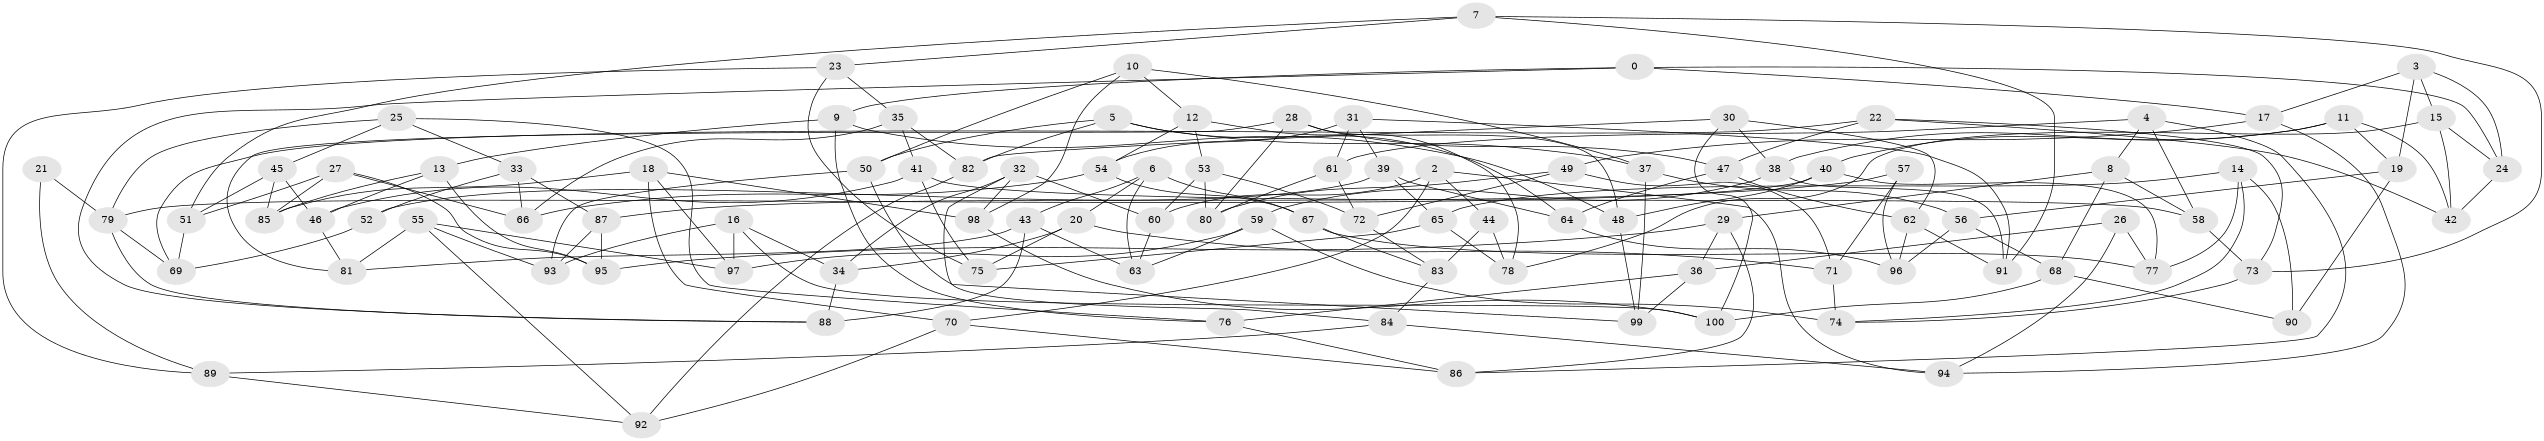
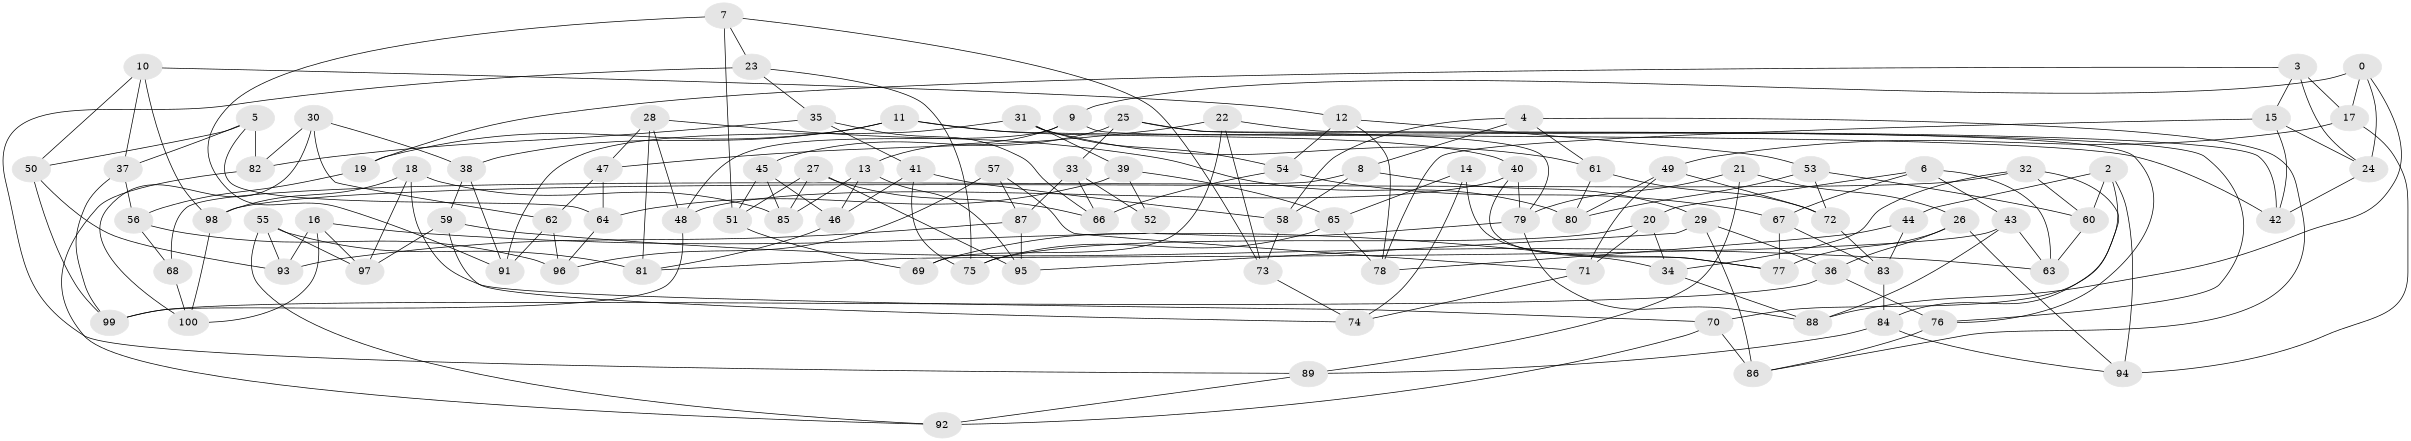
edge "21" -- "26": added
edge "52" -- "69": removed
node "90": removed
